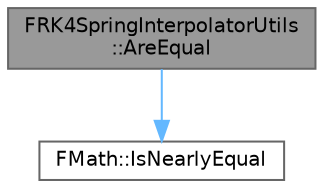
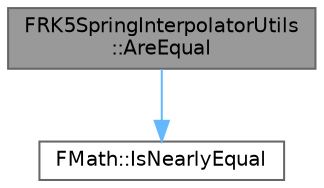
node "FRK4SpringInterpolatorUtils ::AreEqual": label "FRK4SpringInterpolatorUtils ::AreEqual" -> "FRK5SpringInterpolatorUtils ::AreEqual"
